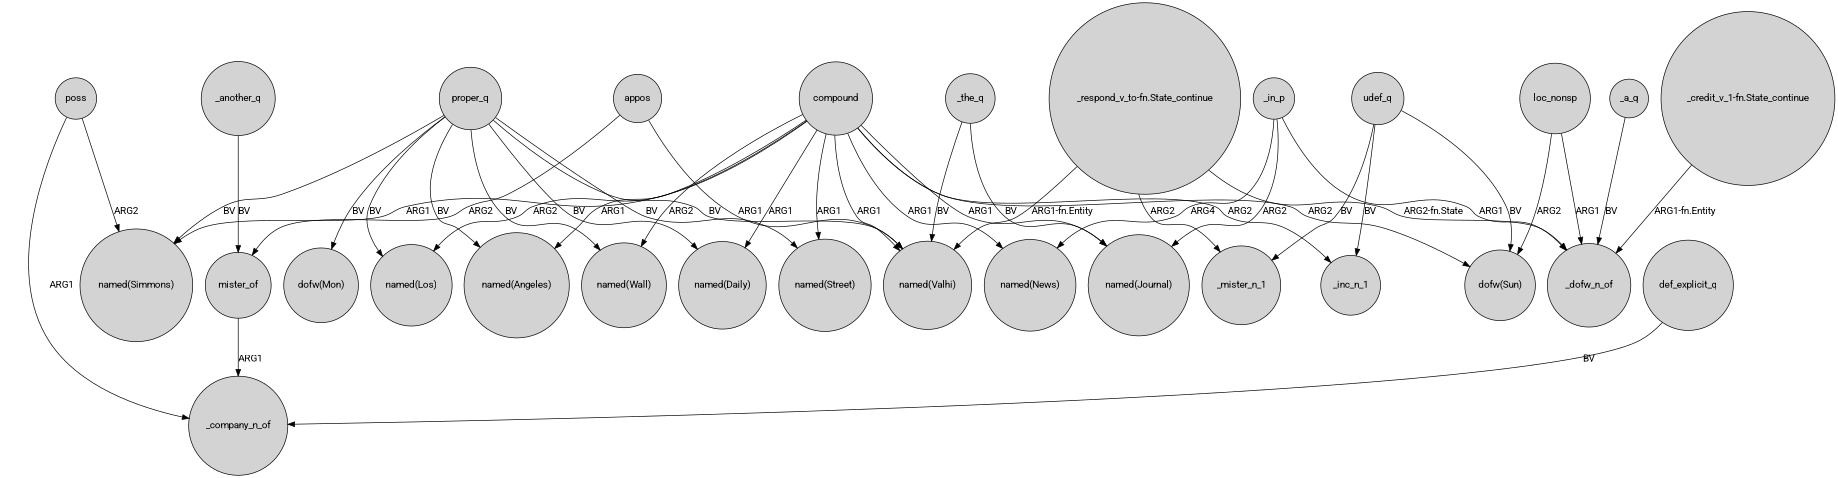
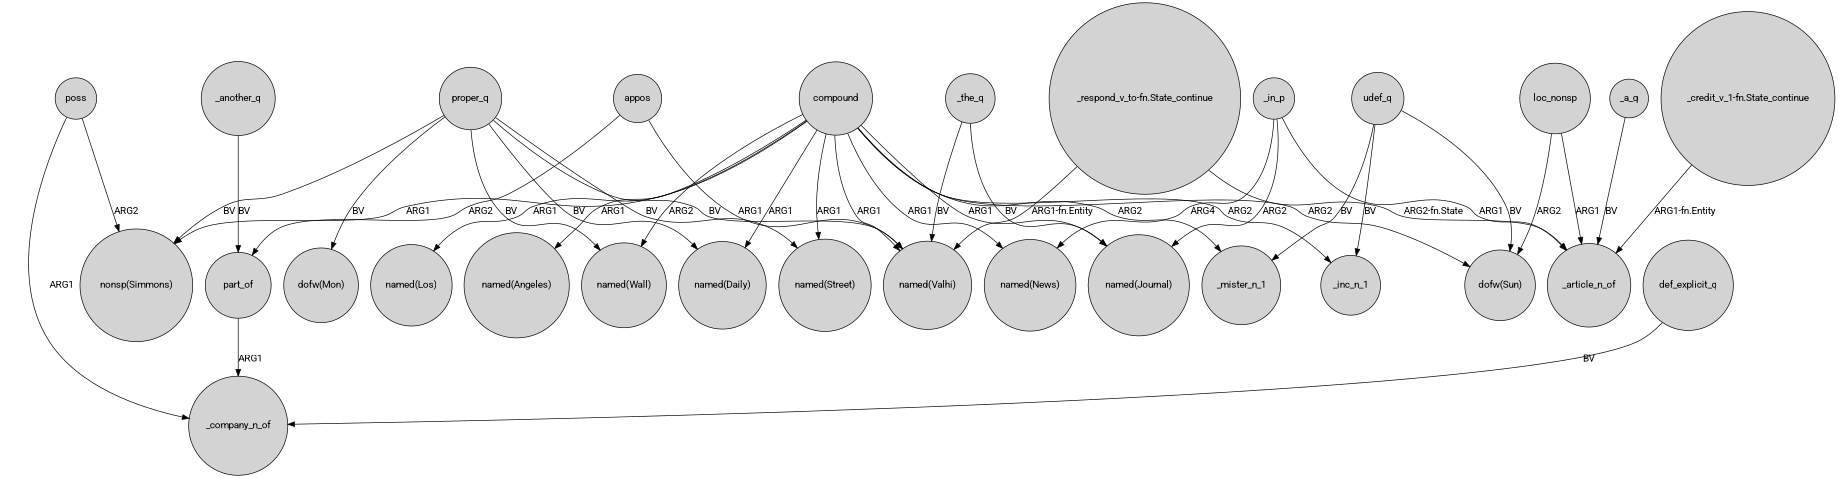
edge "proper_q" -> "named(Los)": removed, label "BV"
edge "proper_q" -> "named(Angeles)": removed, label "BV"
edge "compound" -> "named(Los)": label "ARG2" -> "ARG1"
edge "_respond_v_to-fn.State_continue" -> "_mister_n_1": now "compound" -> "_mister_n_1"
node "named(Simmons)": label "named(Simmons)" -> "nonsp(Simmons)"
node "mister_of": label "mister_of" -> "part_of"
node "_dofw_n_of": label "_dofw_n_of" -> "_article_n_of"
